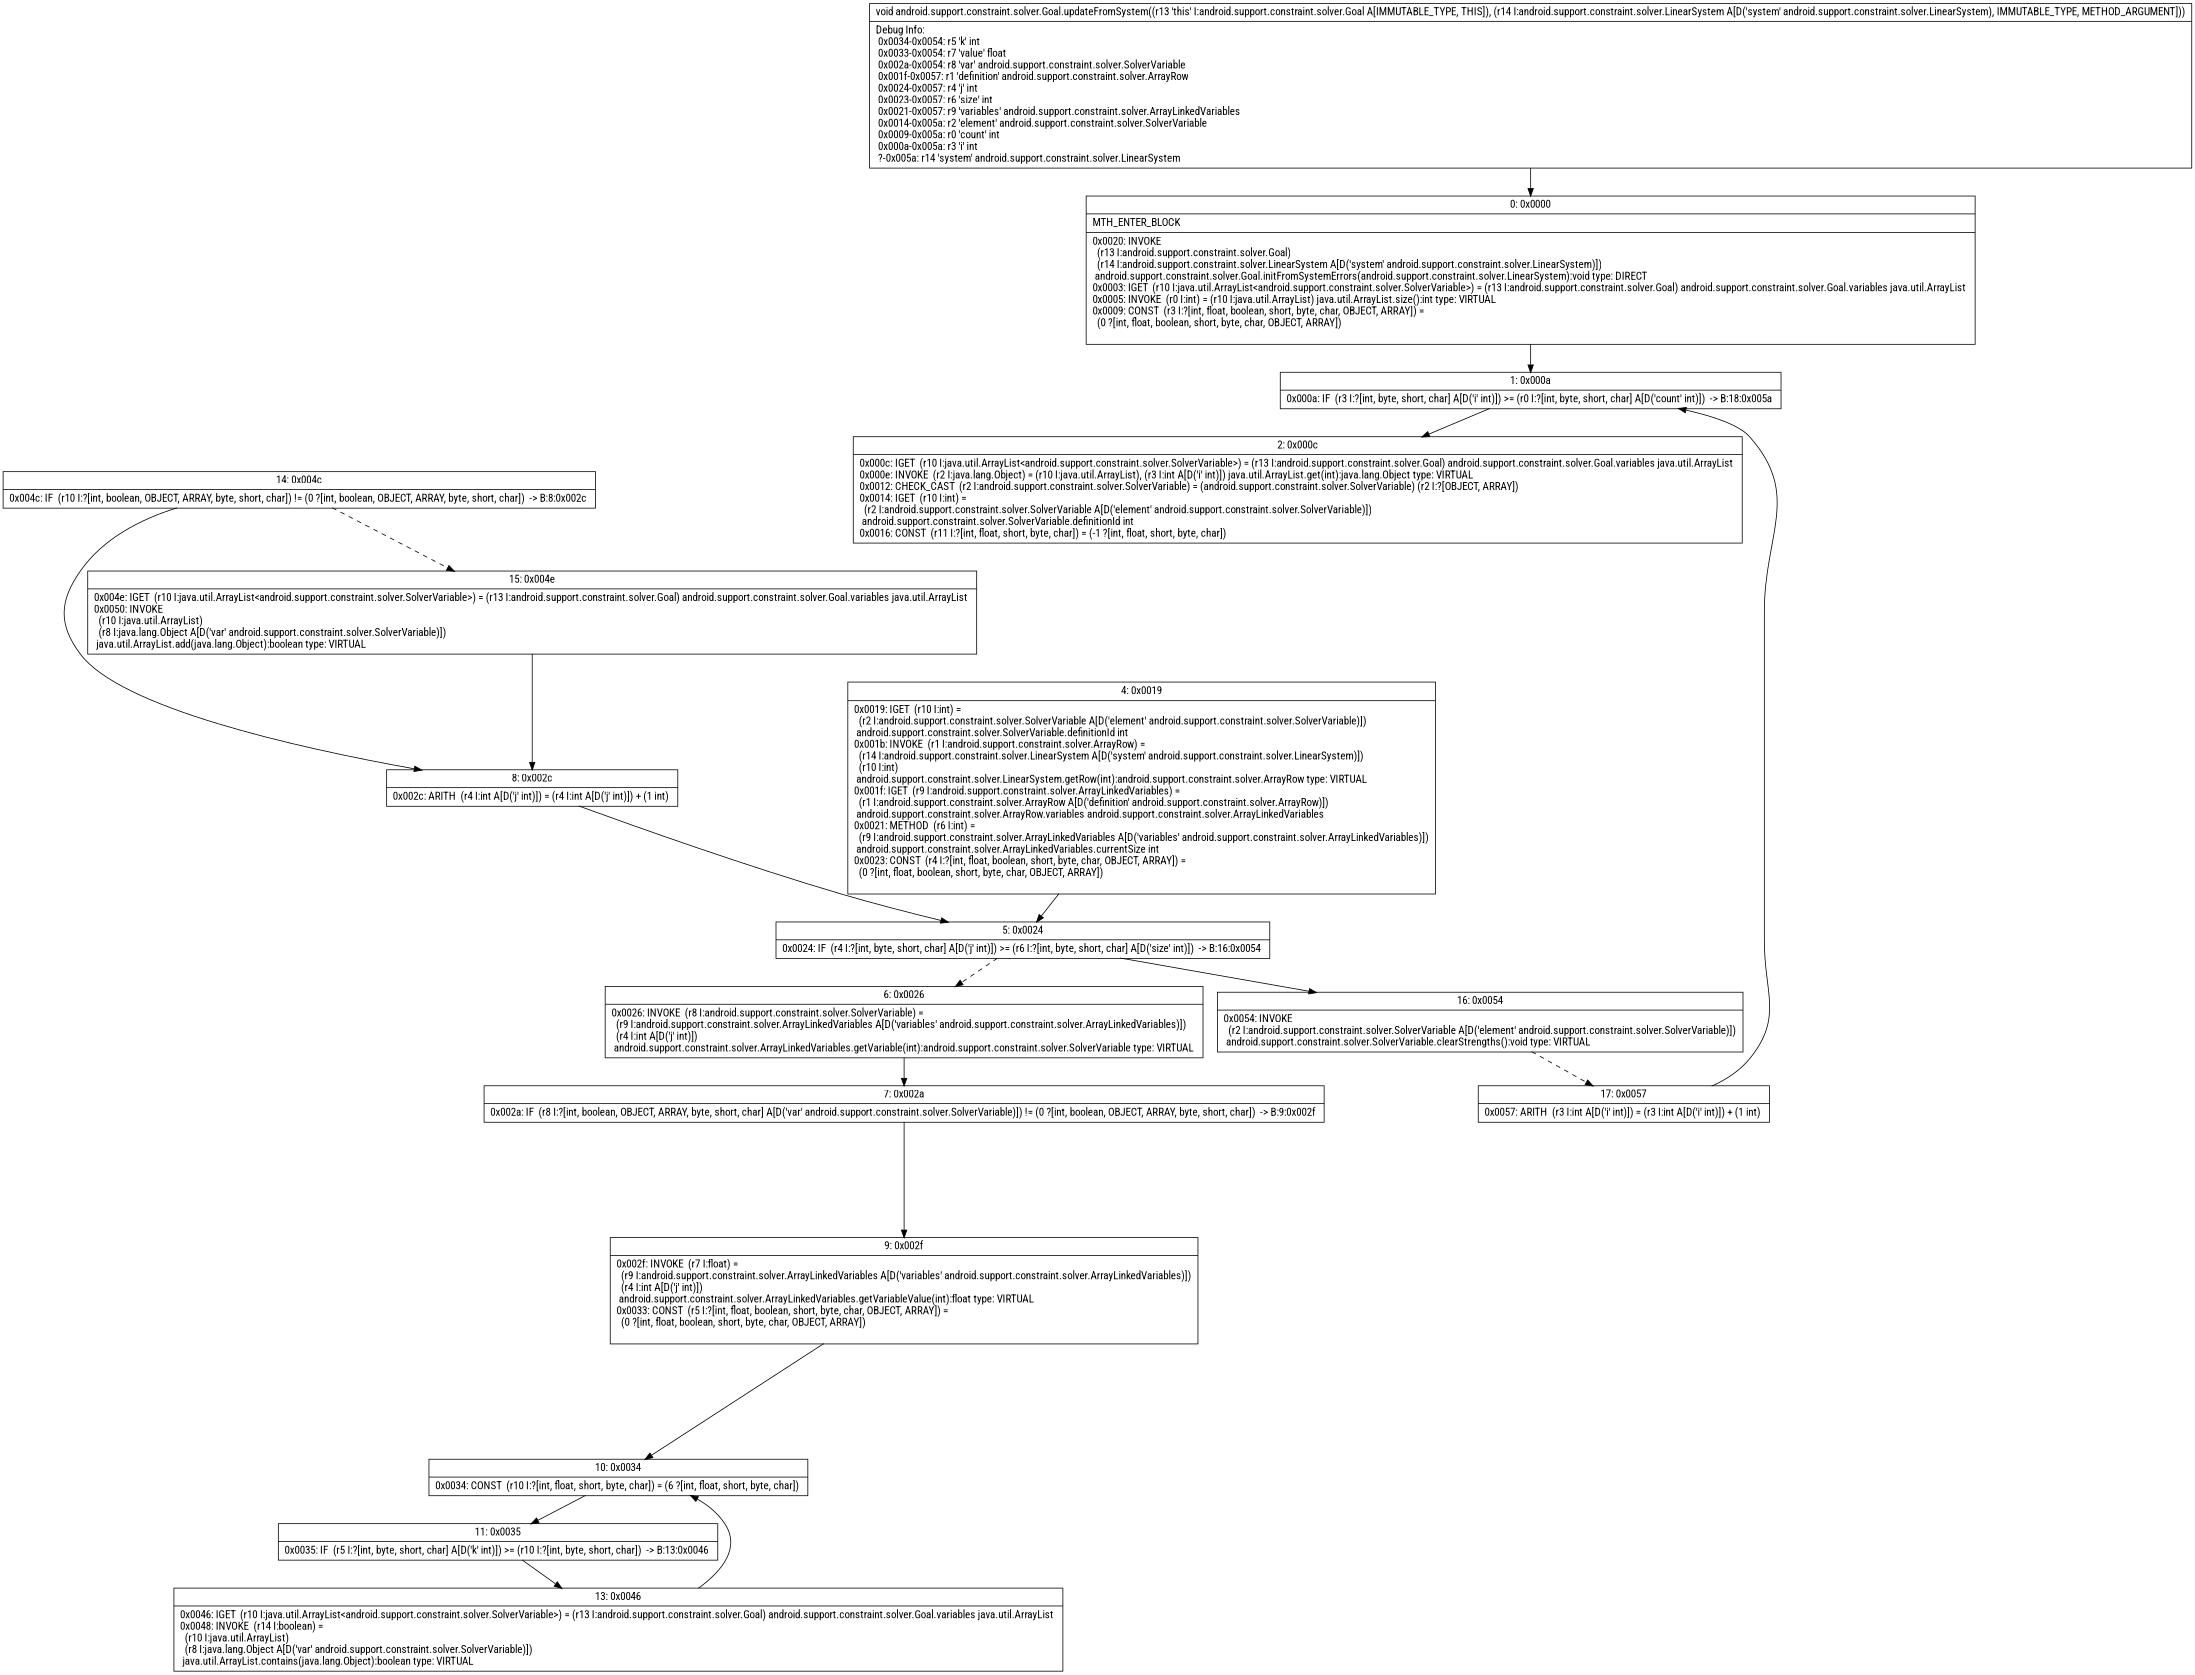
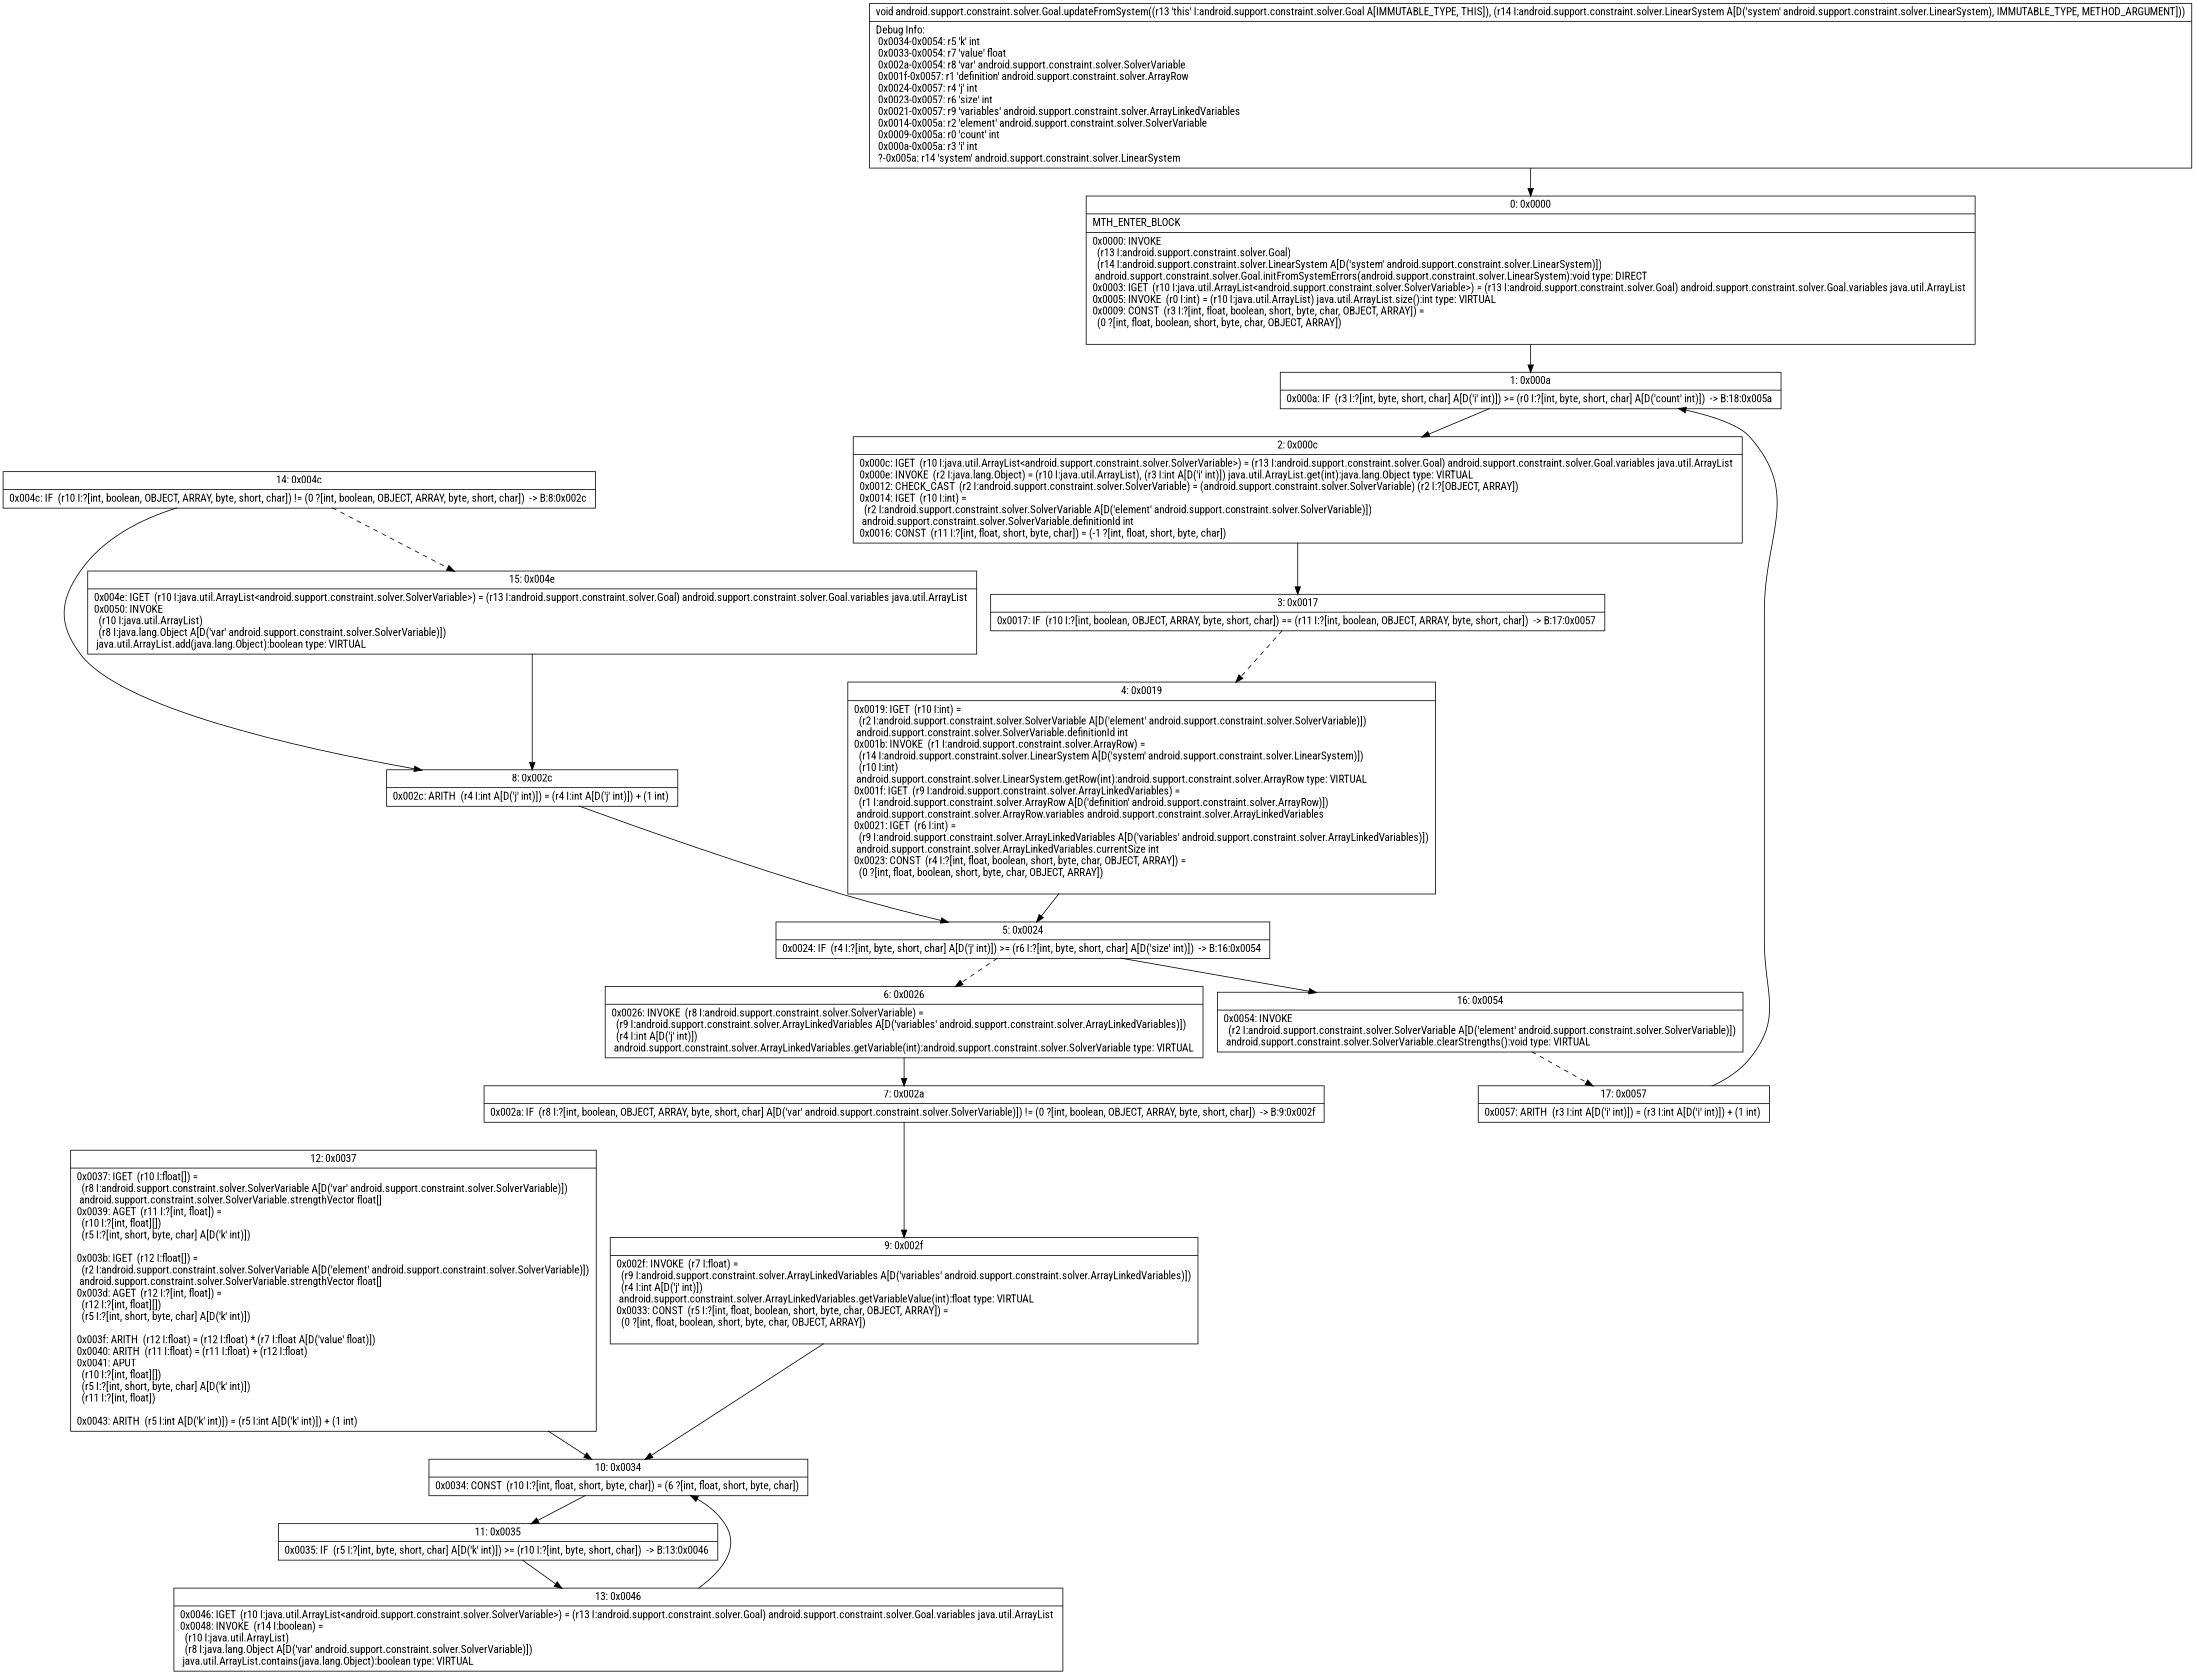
node "0: 0x0000": text "0x0020: INVOKE" -> "0x0000: INVOKE"
node "3: 0x0017": added
node "4: 0x0019": text "0x0021: METHOD  (r6 I:int) =" -> "0x0021: IGET  (r6 I:int) ="
node "12: 0x0037": added
